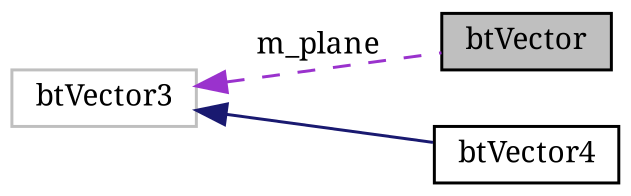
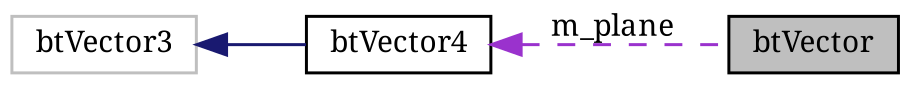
edge "btVector" -> "btVector3": now "btVector" -> "btVector4"
